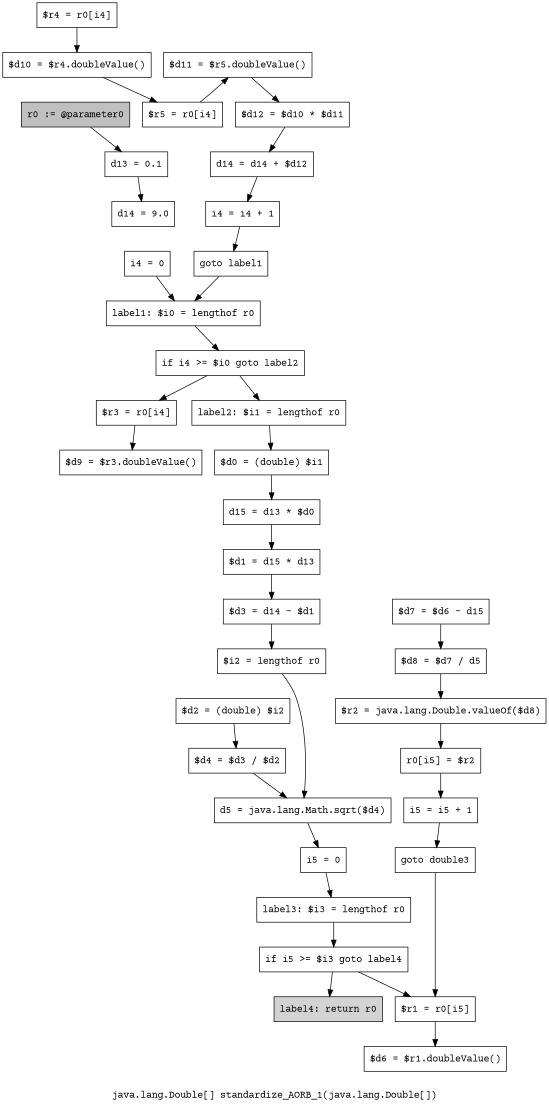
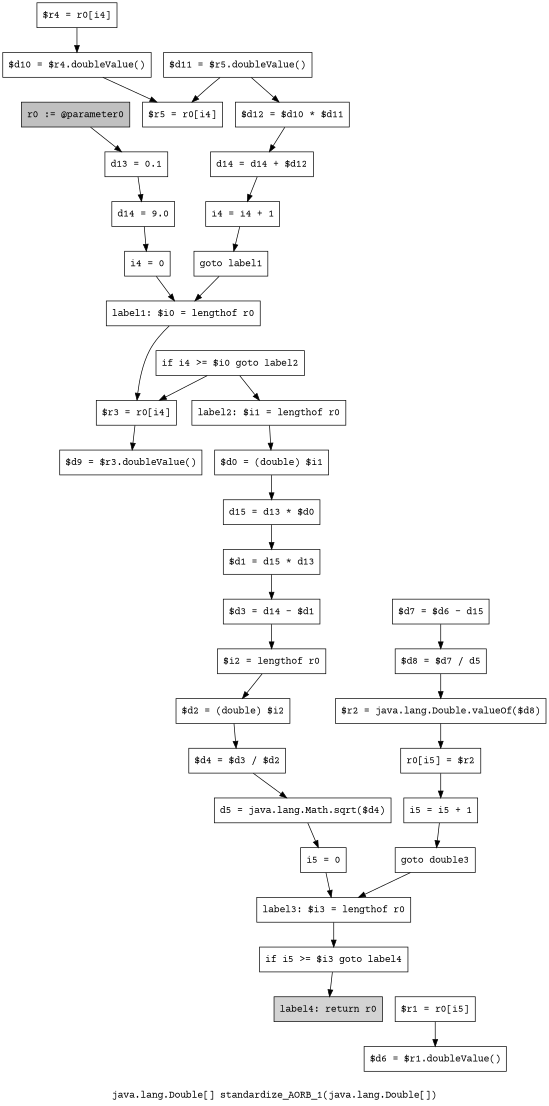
edge "$r5 = r0[i4]" -> "$d11 = $r5.doubleValue()": reversed
edge "d14 = 9.0" -> "i4 = 0": added
edge "label1: $i0 = lengthof r0" -> "if i4 >= $i0 goto label2": now "label1: $i0 = lengthof r0" -> "$r3 = r0[i4]"
edge "$i2 = lengthof r0" -> "d5 = java.lang.Math.sqrt($d4)": now "$i2 = lengthof r0" -> "$d2 = (double) $i2"
edge "goto double3" -> "$r1 = r0[i5]": now "goto double3" -> "label3: $i3 = lengthof r0"
edge "if i5 >= $i3 goto label4" -> "$r1 = r0[i5]": removed
